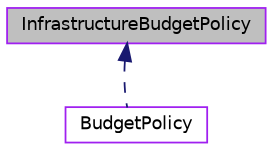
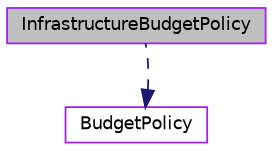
edge "BudgetPolicy" -> "InfrastructureBudgetPolicy": reversed
